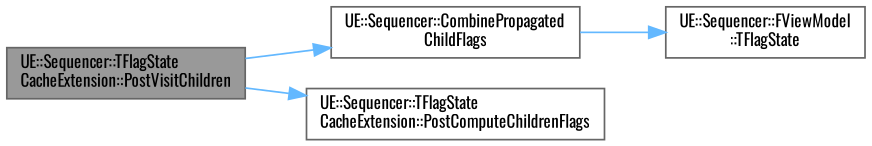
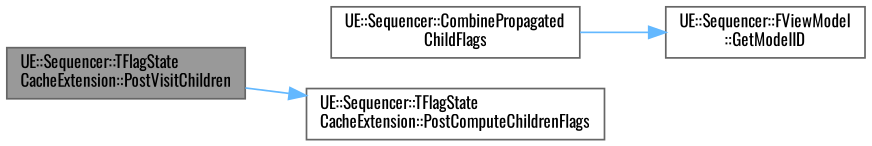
node "UE::Sequencer::FViewModel ::TFlagState": label "UE::Sequencer::FViewModel ::TFlagState" -> "UE::Sequencer::FViewModel ::GetModelID"
edge "UE::Sequencer::TFlagState CacheExtension::PostVisitChildren" -> "UE::Sequencer::CombinePropagated ChildFlags": removed
